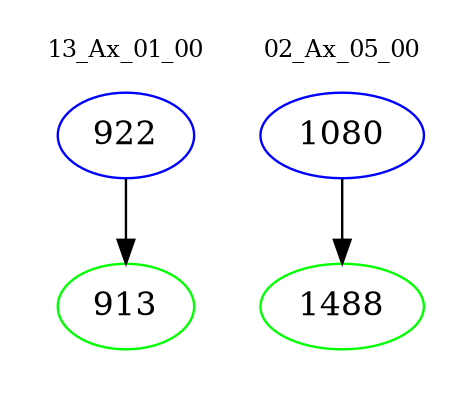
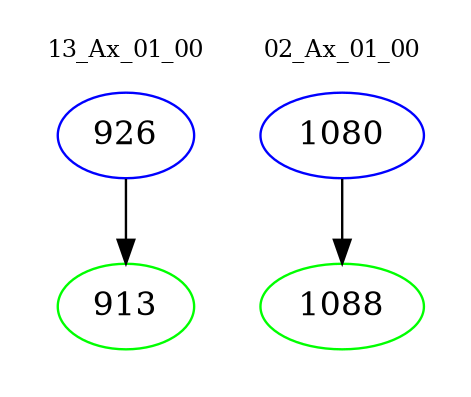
cluster "02_Ax_05_00": label "02_Ax_05_00" -> "02_Ax_01_00"
node "922": label "922" -> "926"
node "1488": label "1488" -> "1088"
